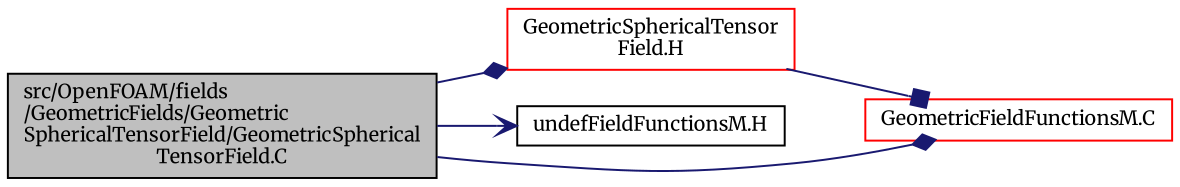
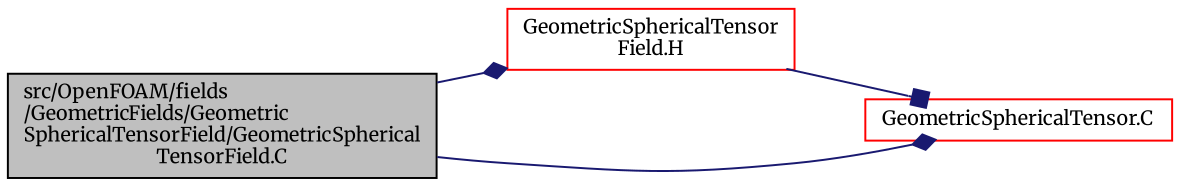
node "GeometricFieldFunctionsM.C": label "GeometricFieldFunctionsM.C" -> "GeometricSphericalTensor.C"
node "undefFieldFunctionsM.H": removed
